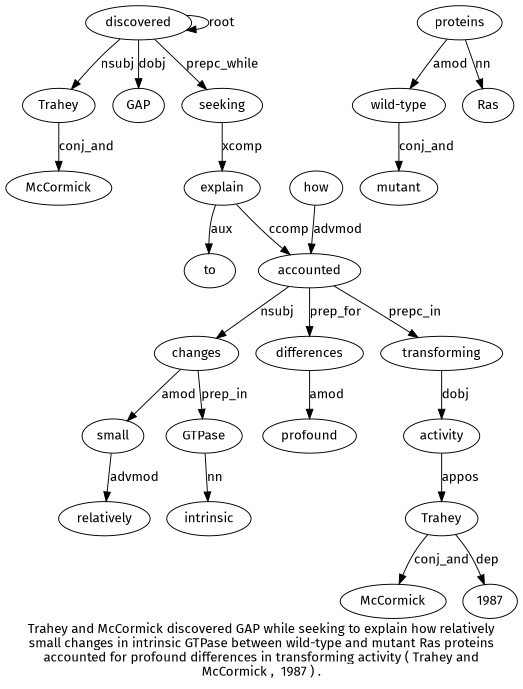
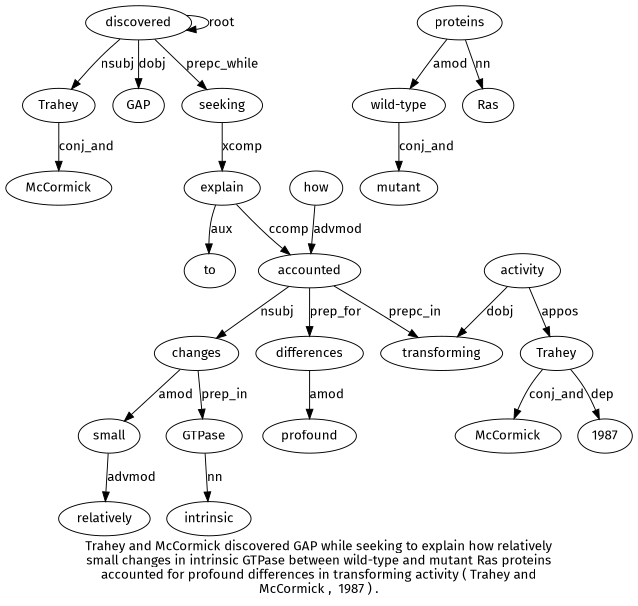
edge "transforming" -> "activity": reversed
